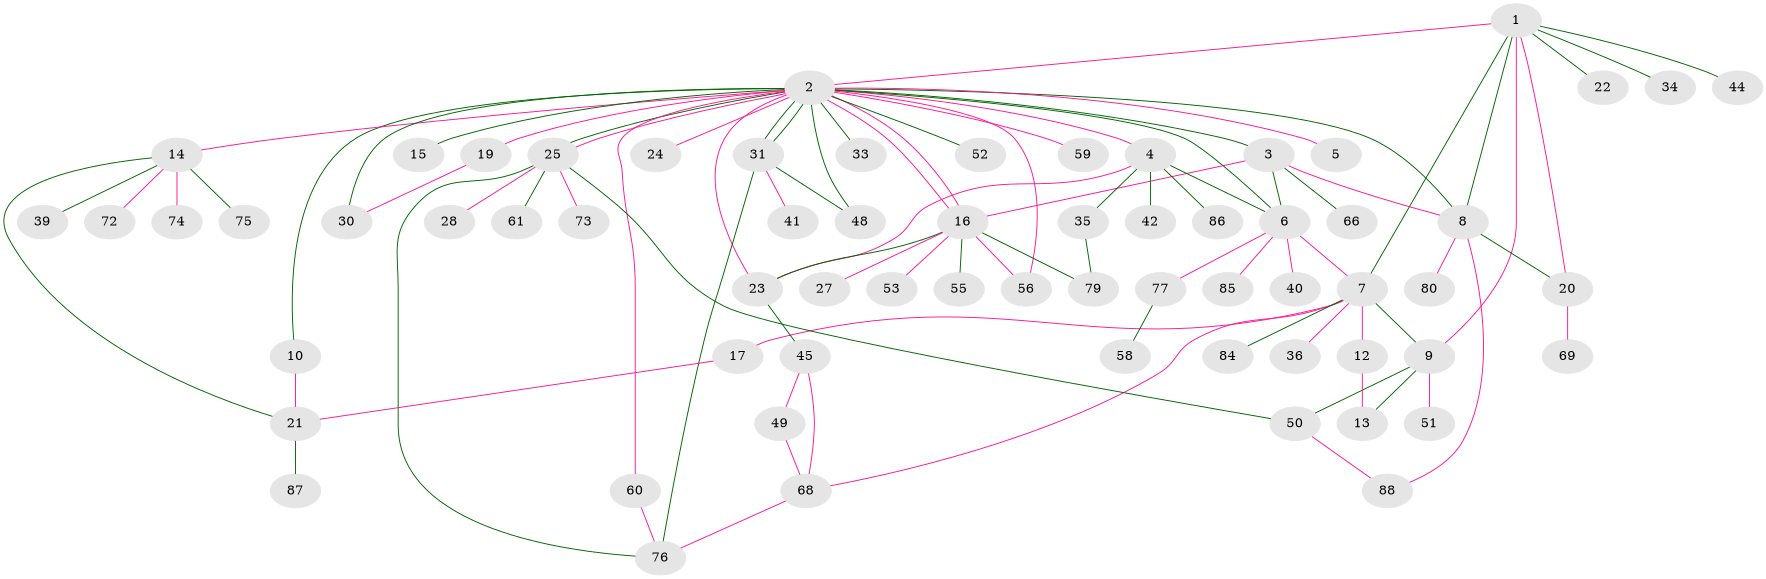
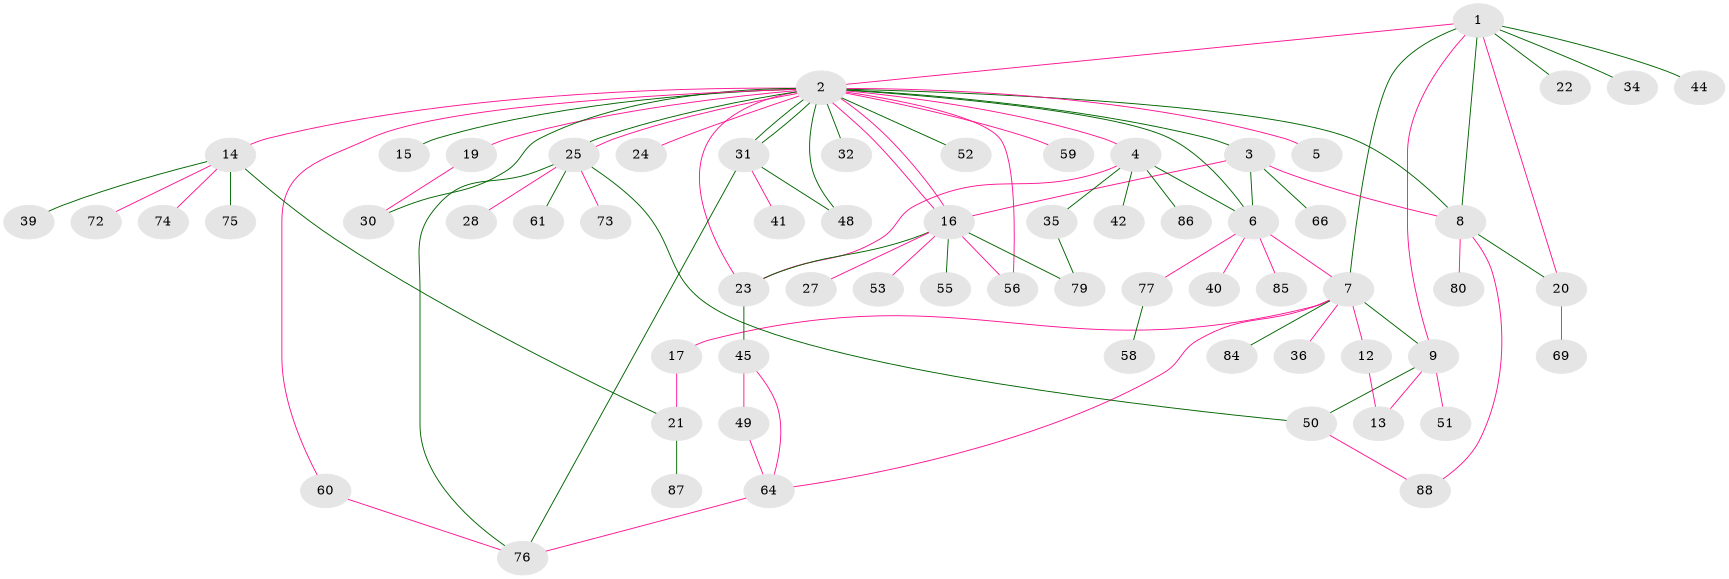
node "33": label "33" -> "32"
node "10": removed
edge "9" -- "13": color darkgreen -> deeppink
node "68": label "68" -> "64"
